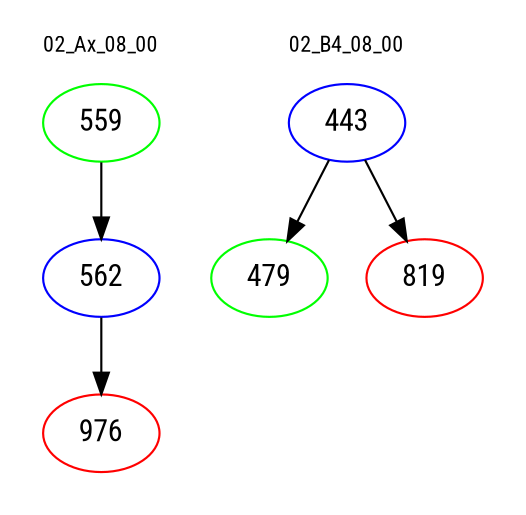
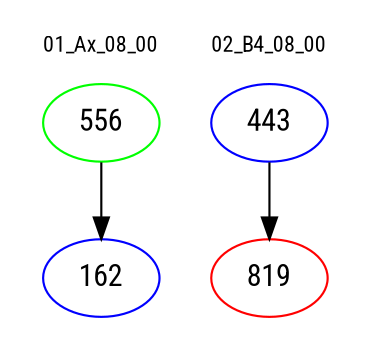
cluster "02_Ax_08_00": label "02_Ax_08_00" -> "01_Ax_08_00"
node "559": label "559" -> "556"
node "562": label "562" -> "162"
node "479": removed
node "976": removed
